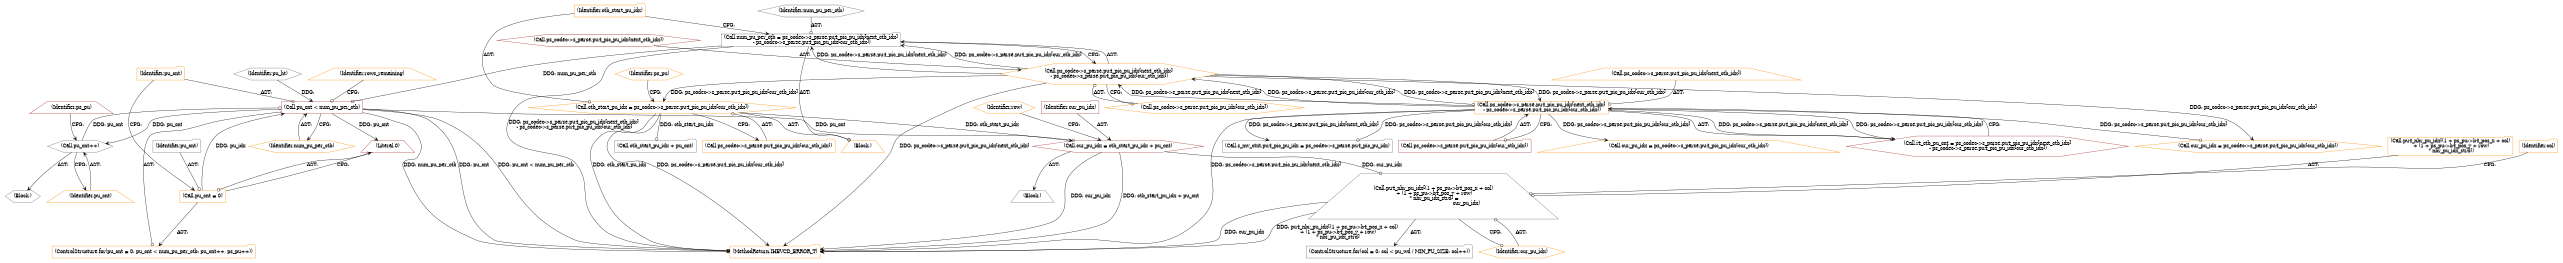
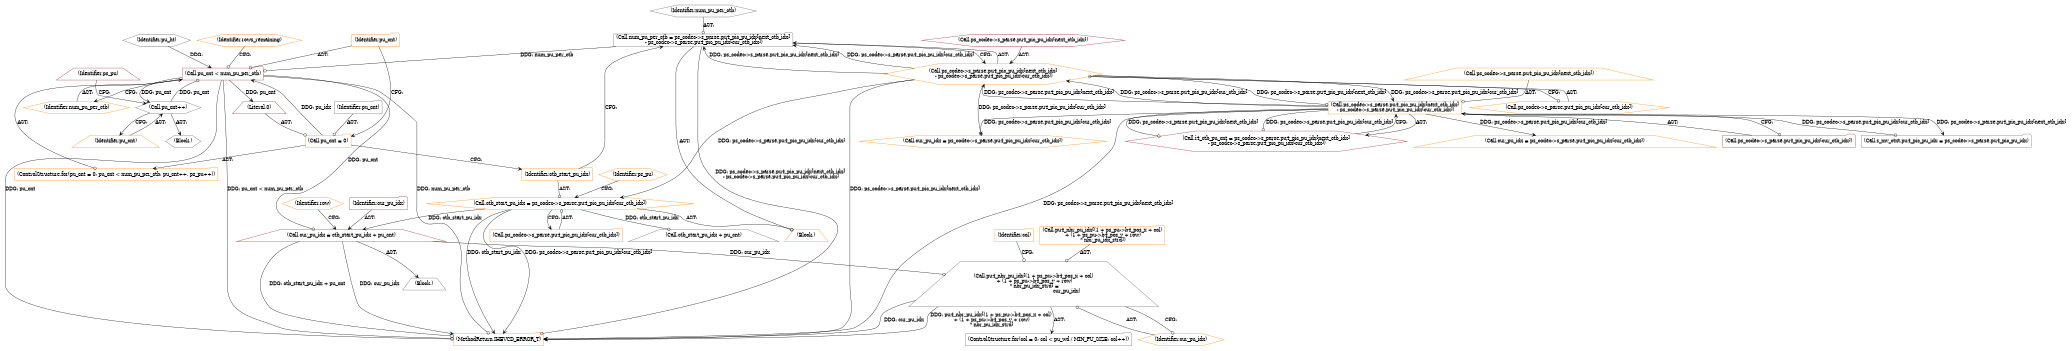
node "(Identifier,rows_remaining)": shape trapezium -> hexagon
node "(Call,ctb_start_pu_idx + pu_cnt)": shape folder -> trapezium
node "(Call,cur_pu_idx = ctb_start_pu_idx + pu_cnt)": shape hexagon -> trapezium
edge "(Call,pu_cnt = 0)" -> "(Literal,0)": now "(Call,pu_cnt = 0)" -> "(Identifier,ctb_start_pu_idx)"
